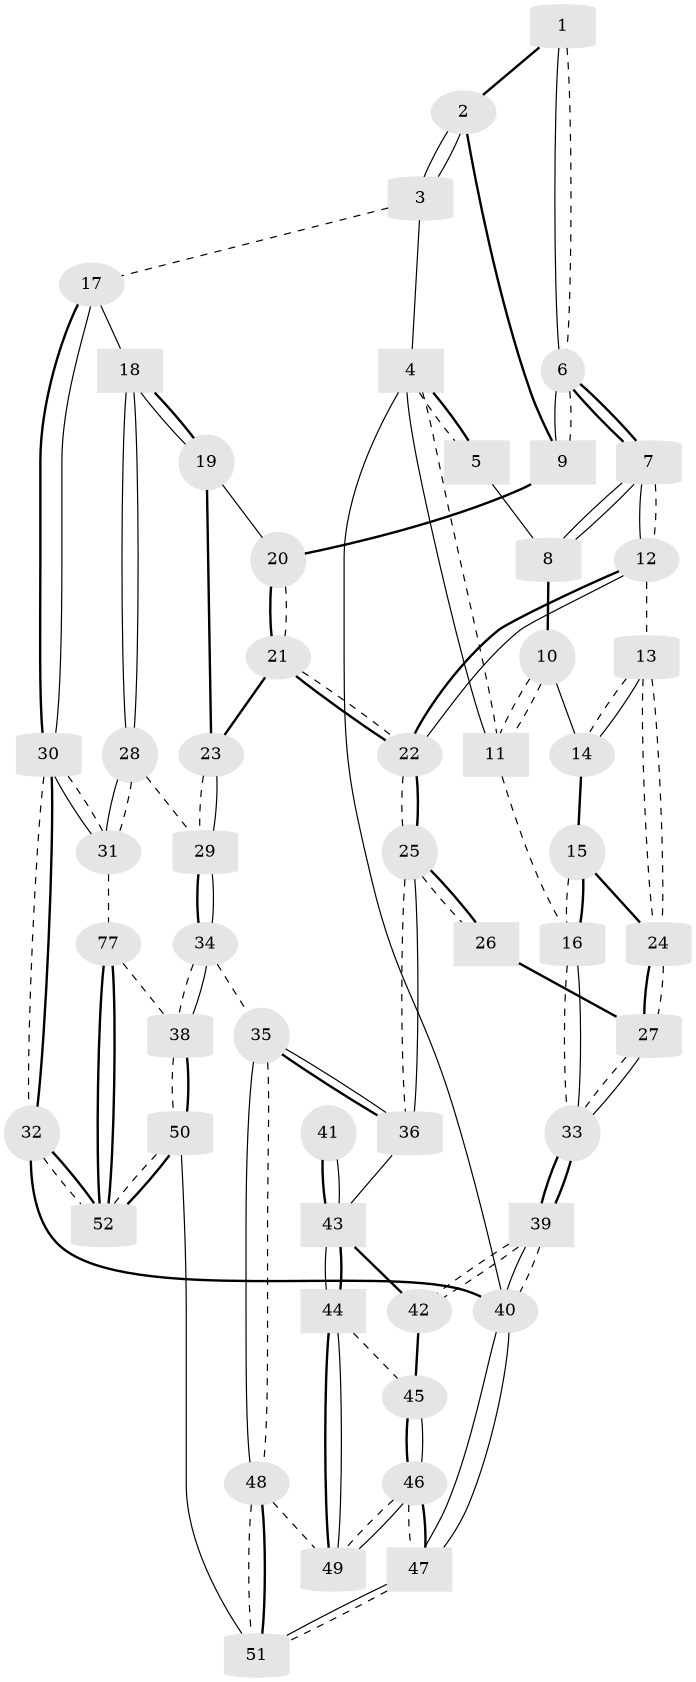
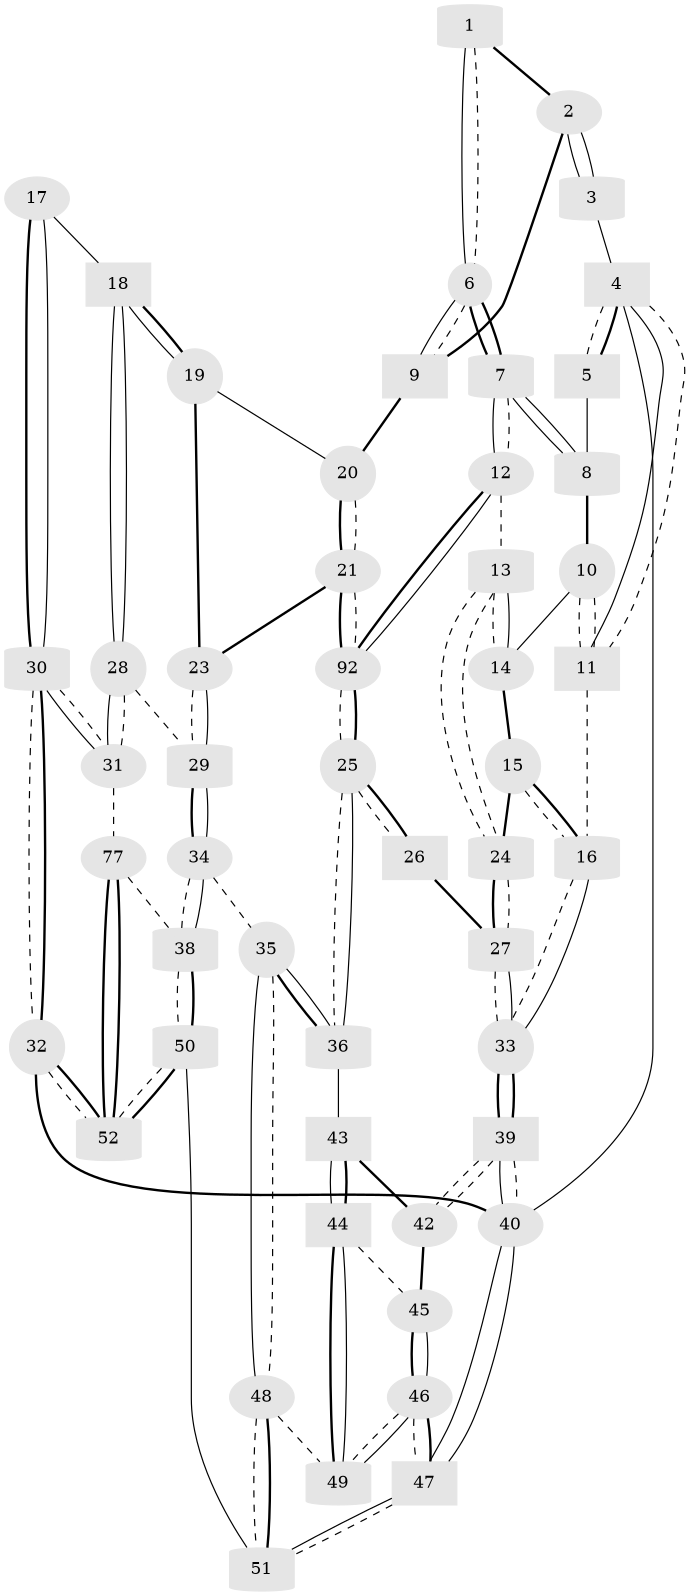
edge "3" -- "17": removed
node "22": label "22" -> "92"
node "41": removed
